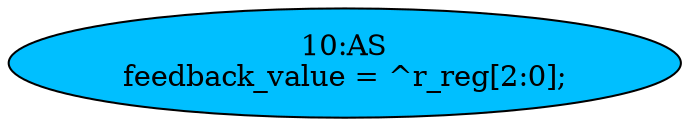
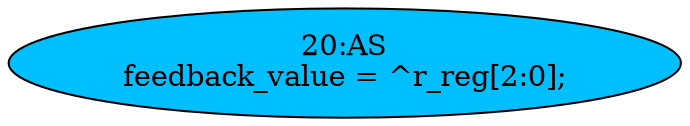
node "10:AS feedback_value = ^r_reg[2:0];": label "10:AS feedback_value = ^r_reg[2:0];" -> "20:AS feedback_value = ^r_reg[2:0];"
